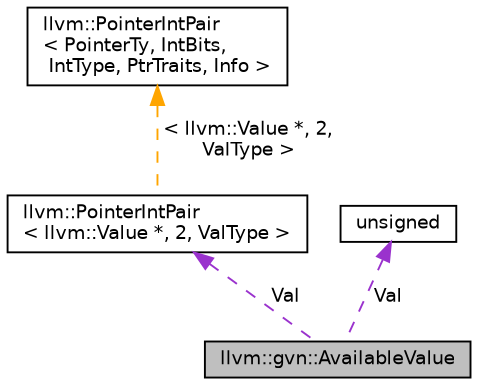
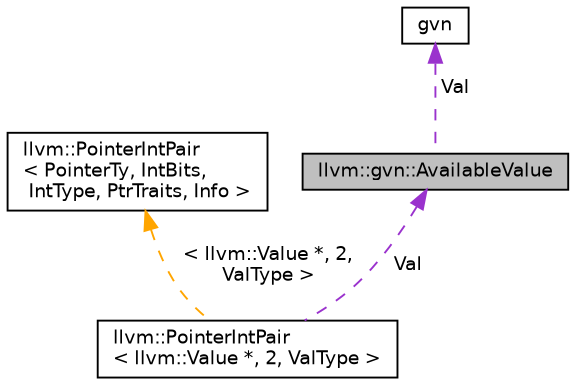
node "unsigned": label "unsigned" -> "gvn"
edge "llvm::gvn::AvailableValue" -> "llvm::PointerIntPair < llvm::Value *, 2, ValType >": reversed
